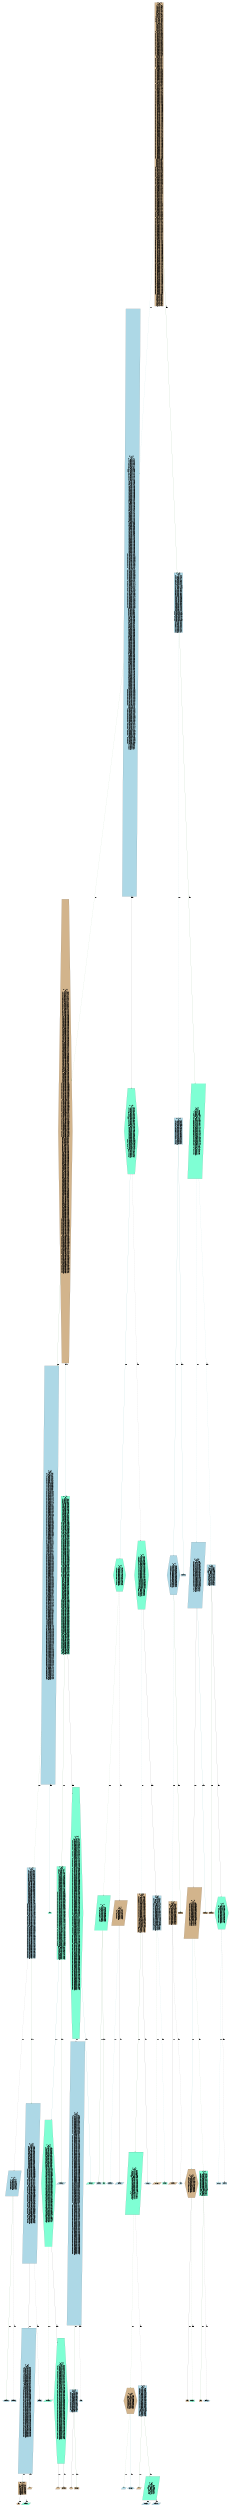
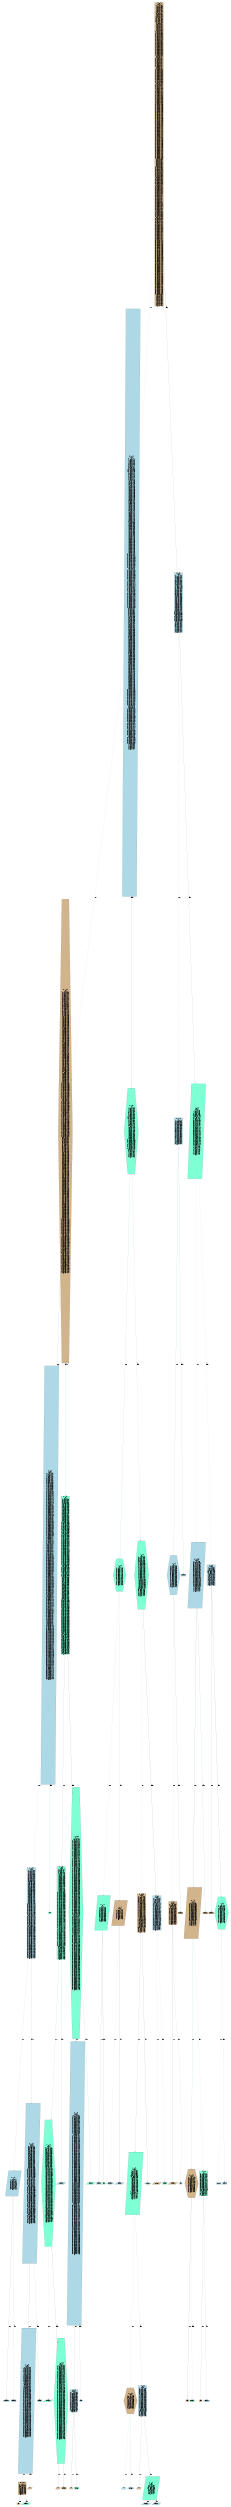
node "snd_req21": fillcolor tan -> aquamarine
